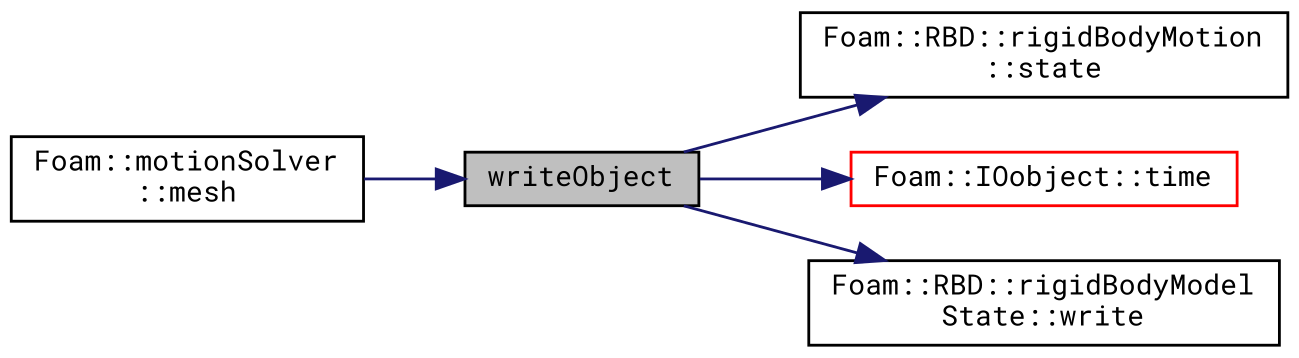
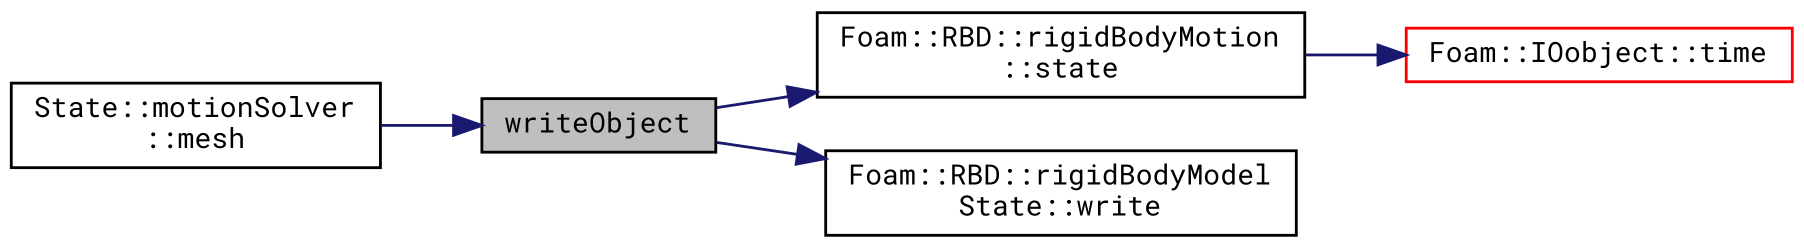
node "Foam::motionSolver ::mesh": label "Foam::motionSolver ::mesh" -> "State::motionSolver ::mesh"
edge "writeObject" -> "Foam::IOobject::time": now "Foam::RBD::rigidBodyMotion ::state" -> "Foam::IOobject::time"
